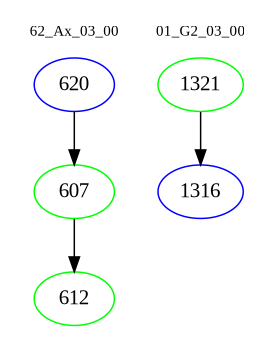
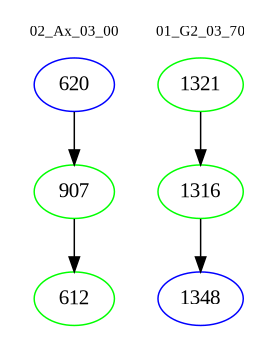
cluster "62_Ax_03_00": label "62_Ax_03_00" -> "02_Ax_03_00"
cluster "01_G2_03_00": label "01_G2_03_00" -> "01_G2_03_70"
node "607": label "607" -> "907"
node "1316": color blue -> green
node "1348": added
